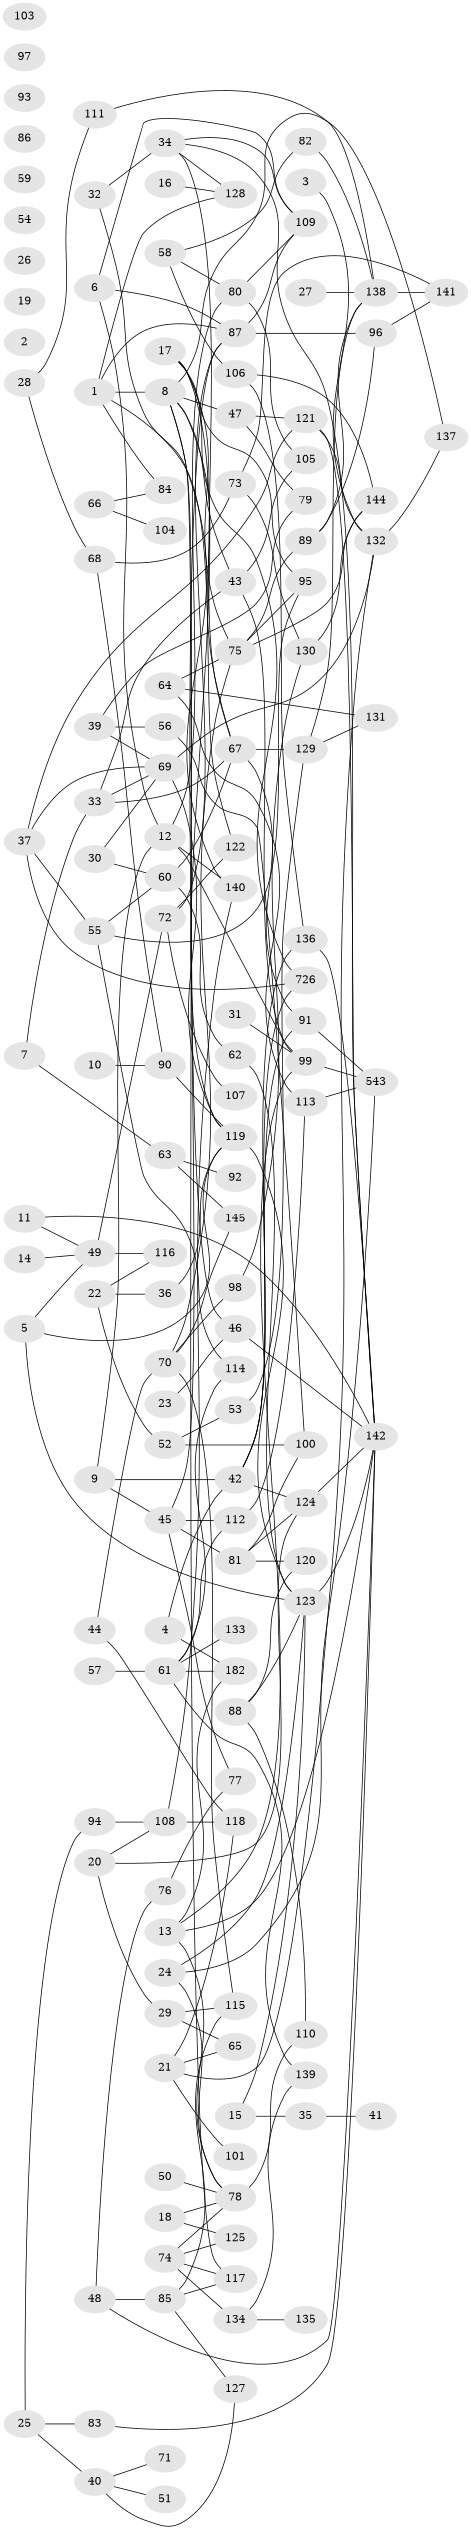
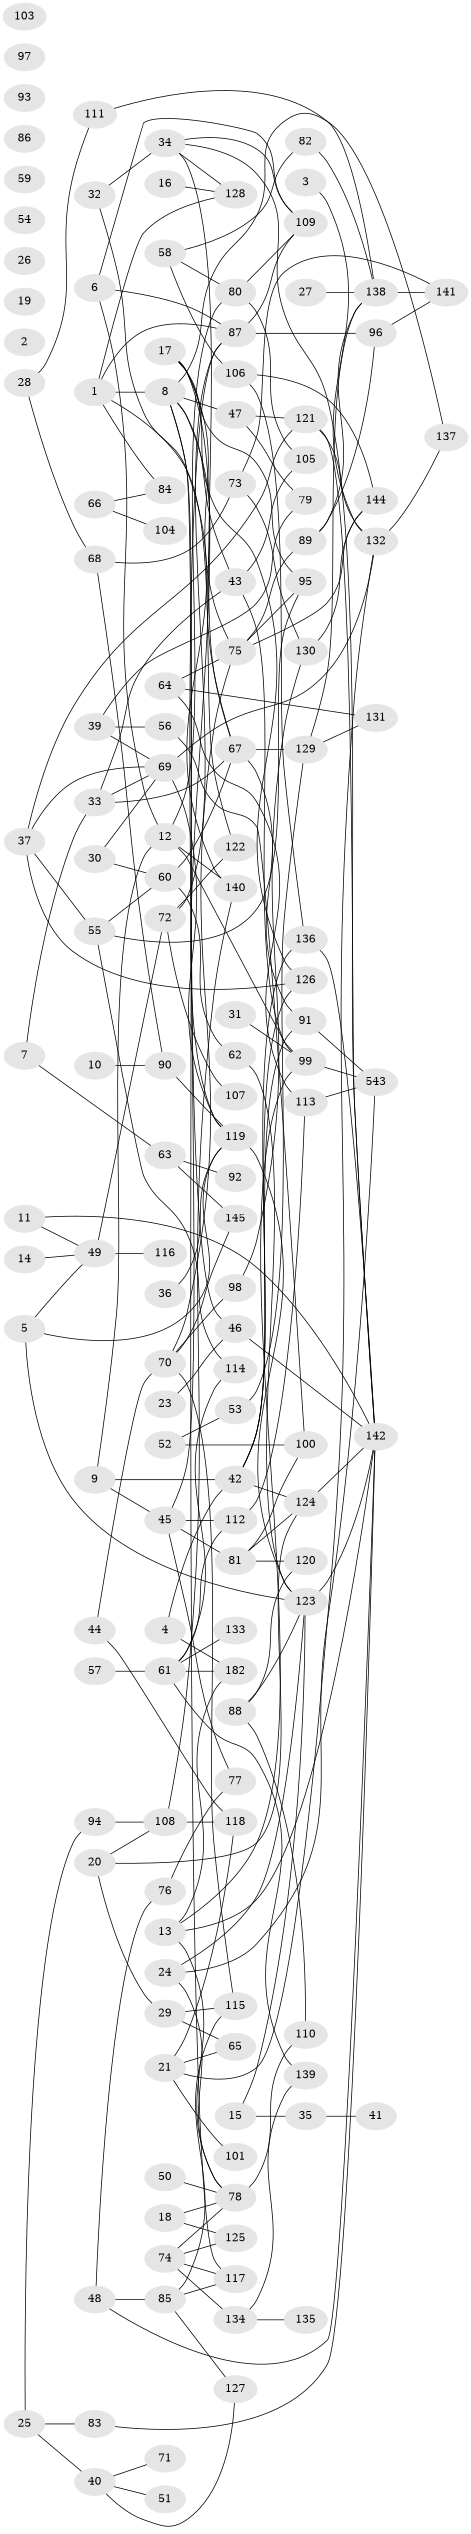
node "726": label "726" -> "126"
node "22": removed
